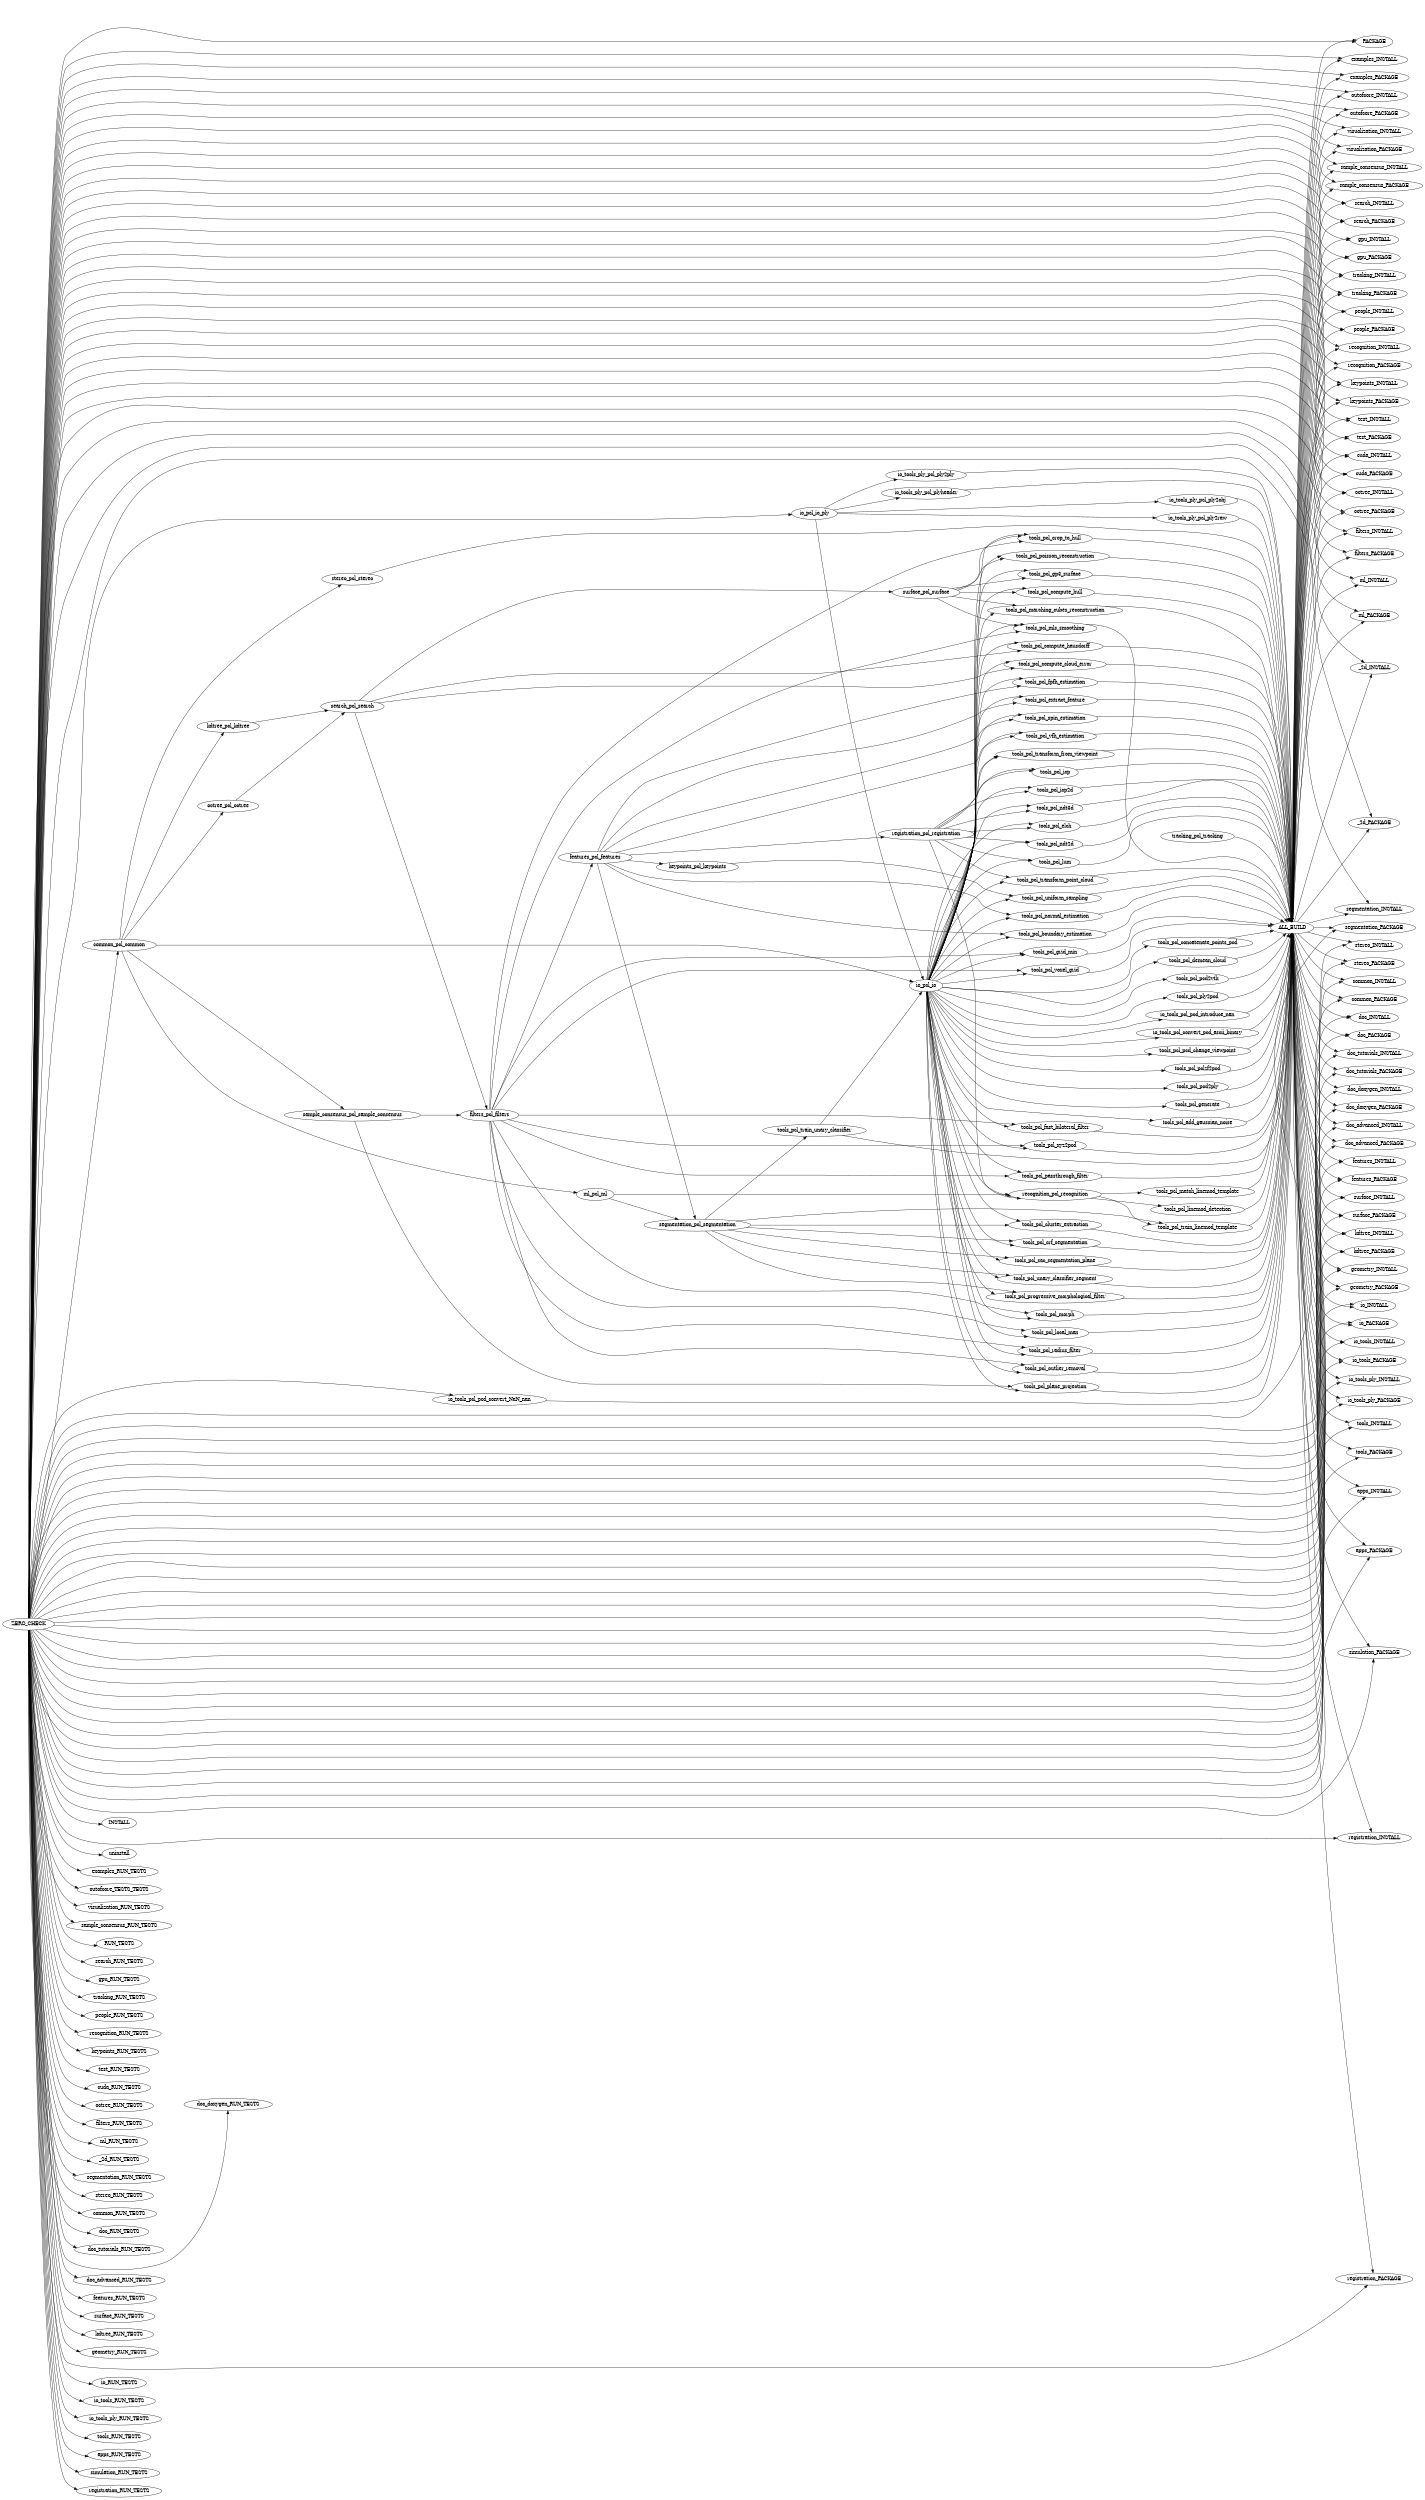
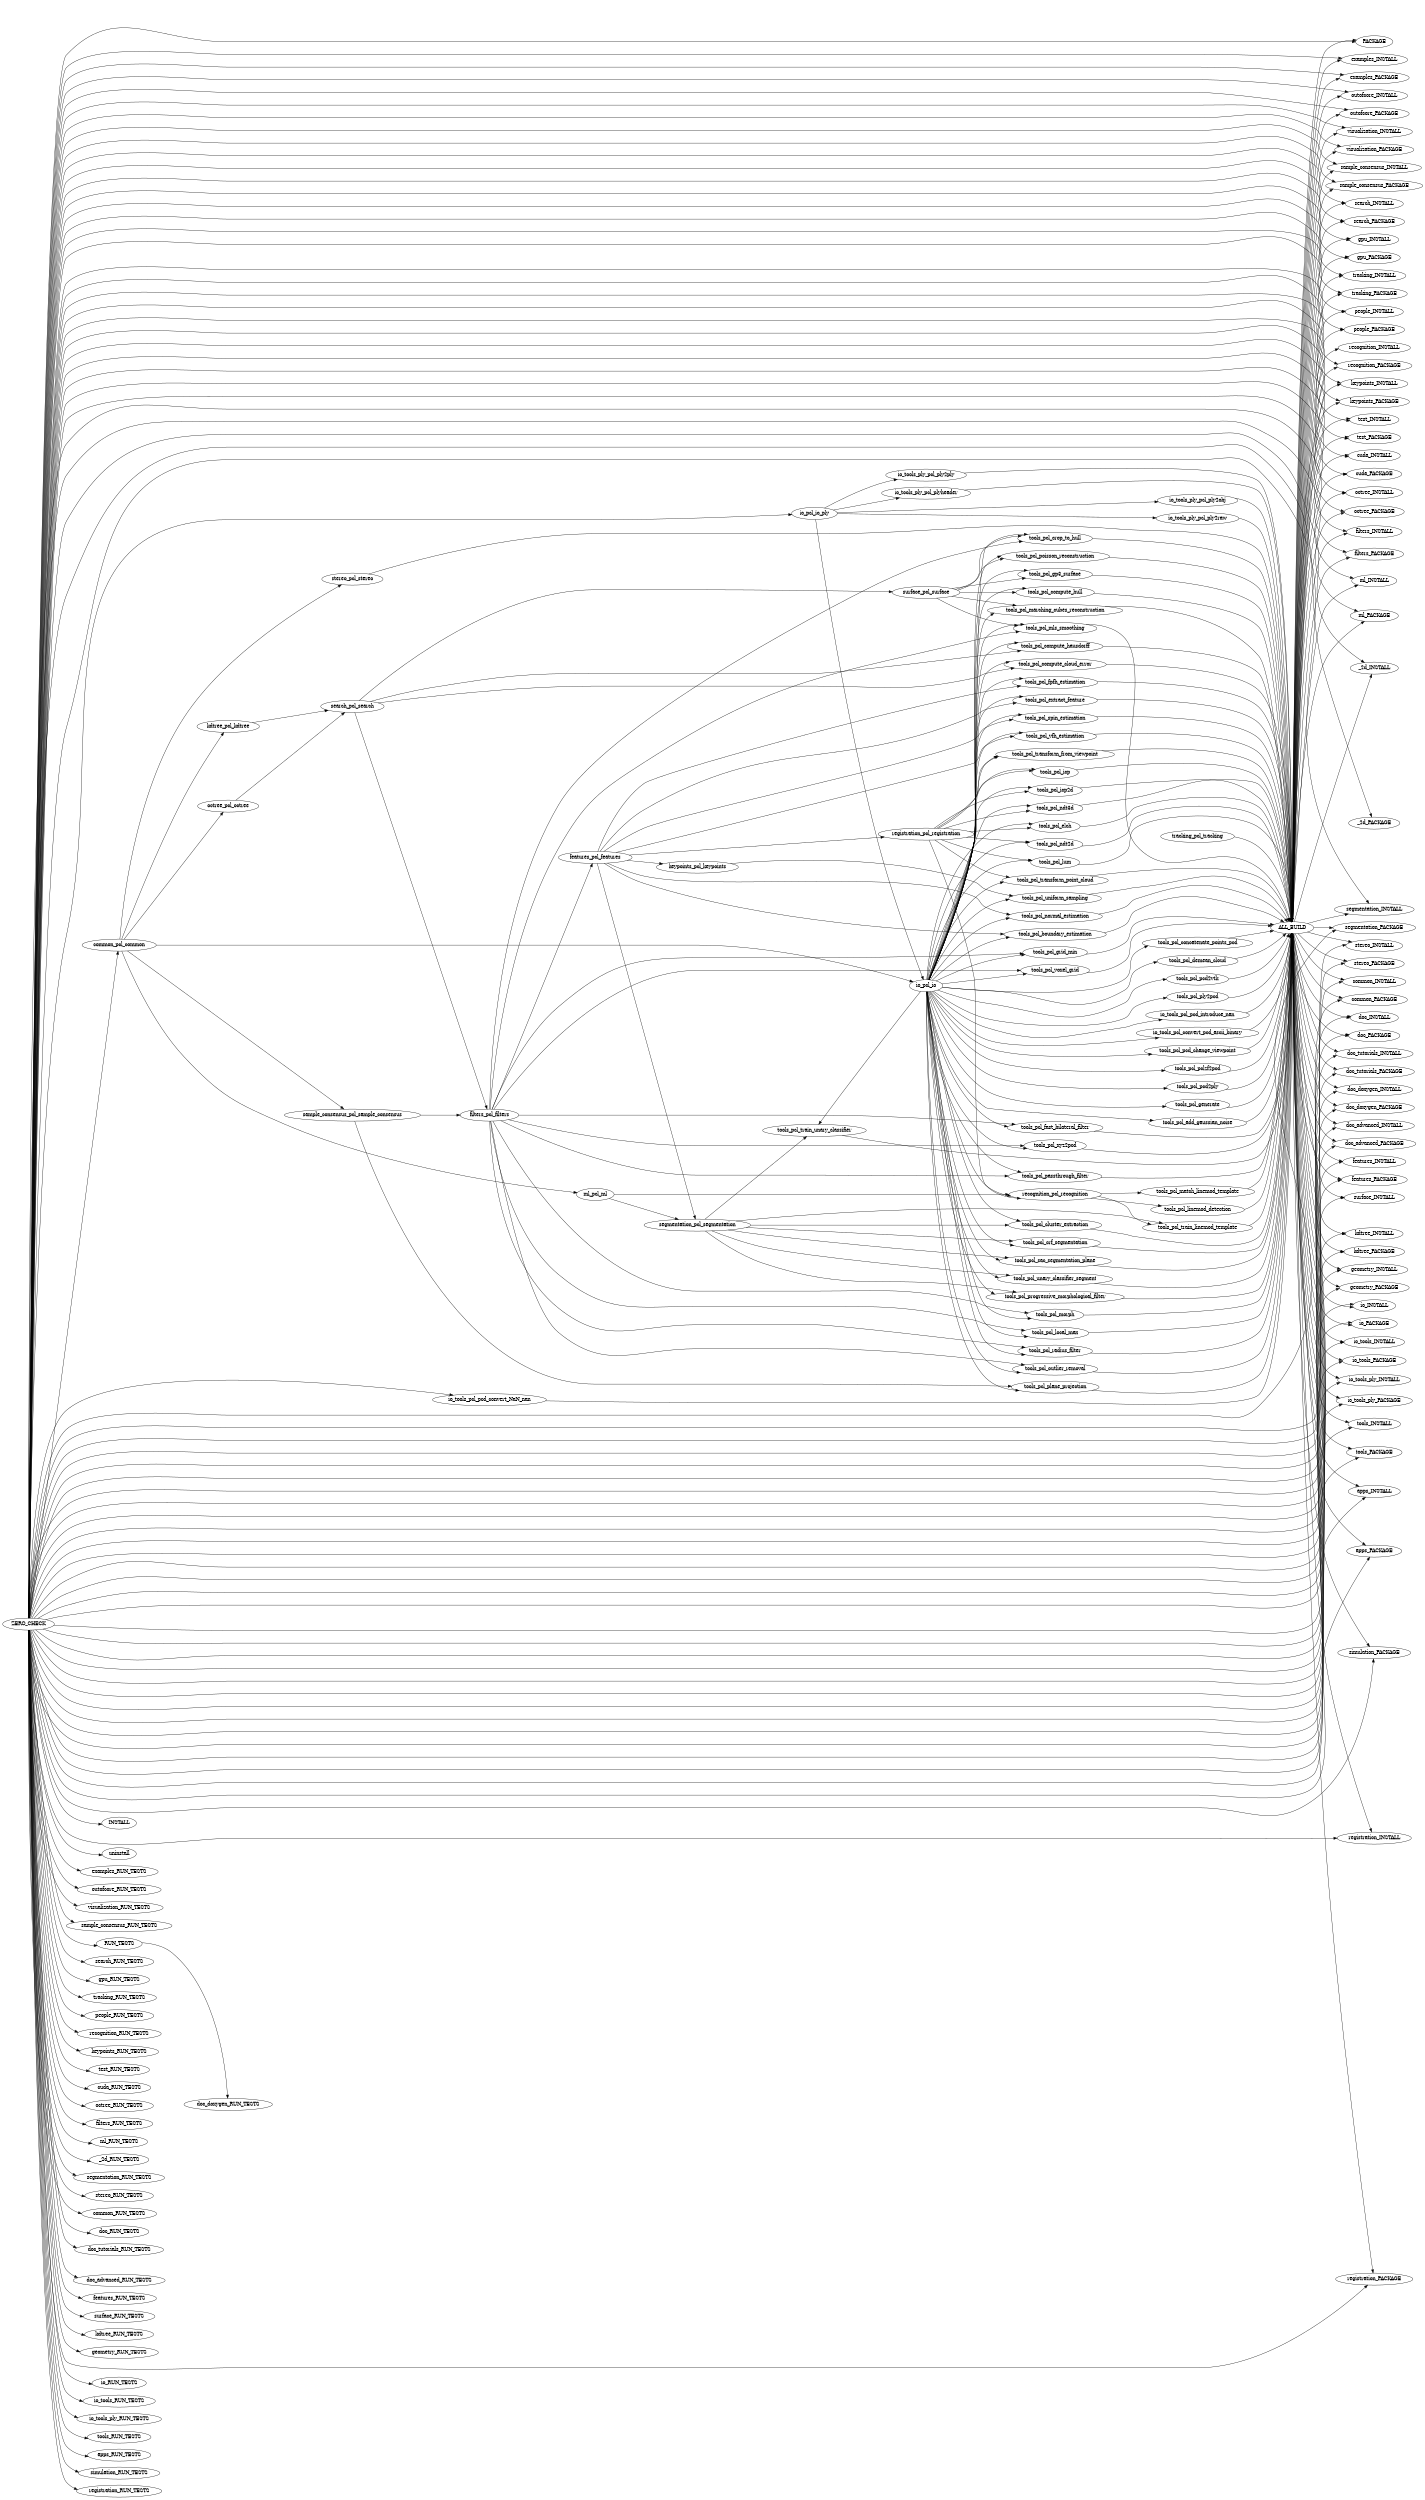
edge "ZERO_CHECK" -> "recognition_INSTALL": removed
edge "ALL_BUILD" -> "_2d_PACKAGE": removed
edge "tools_pcl_train_unary_classifier" -> "io_pcl_io": reversed
node "surface_PACKAGE": removed
node "outofcore_TESTS_TESTS": label "outofcore_TESTS_TESTS" -> "outofcore_RUN_TESTS"
edge "ZERO_CHECK" -> "doc_doxygen_RUN_TESTS": now "RUN_TESTS" -> "doc_doxygen_RUN_TESTS"
